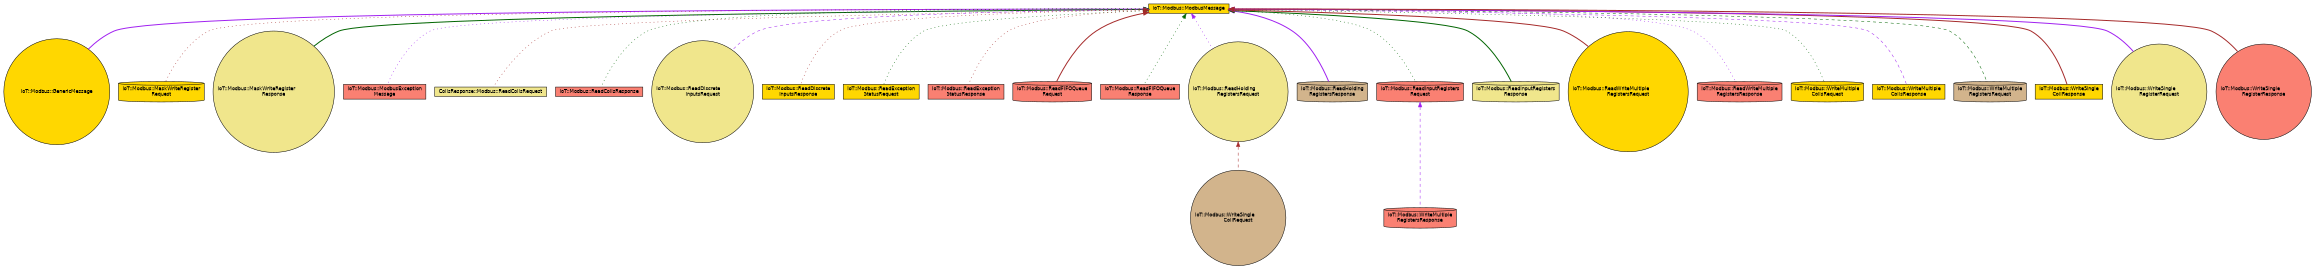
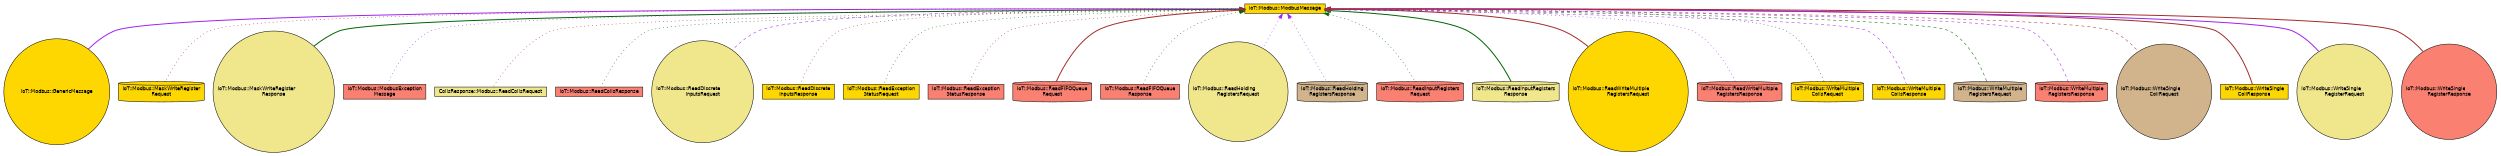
edge "IoT::Modbus::ReadHolding RegistersResponse" -> "IoT::Modbus::ModbusMessage": style bold -> dotted
edge "IoT::Modbus::WriteMultiple RegistersResponse" -> "IoT::Modbus::ReadInputRegisters Request": now "IoT::Modbus::WriteMultiple RegistersResponse" -> "IoT::Modbus::ModbusMessage"
edge "IoT::Modbus::WriteSingle CoilRequest" -> "IoT::Modbus::ReadHolding RegistersRequest": now "IoT::Modbus::WriteSingle CoilRequest" -> "IoT::Modbus::ModbusMessage"
